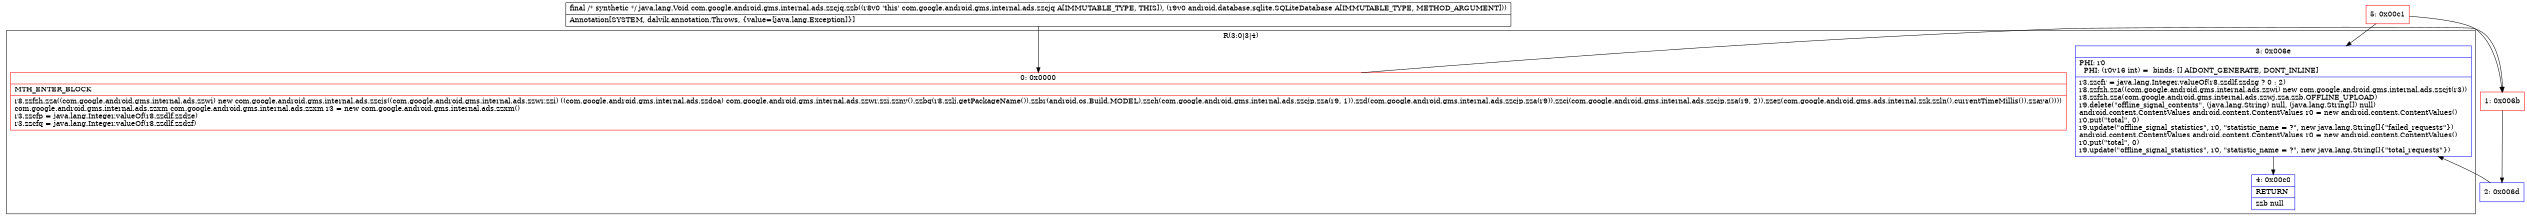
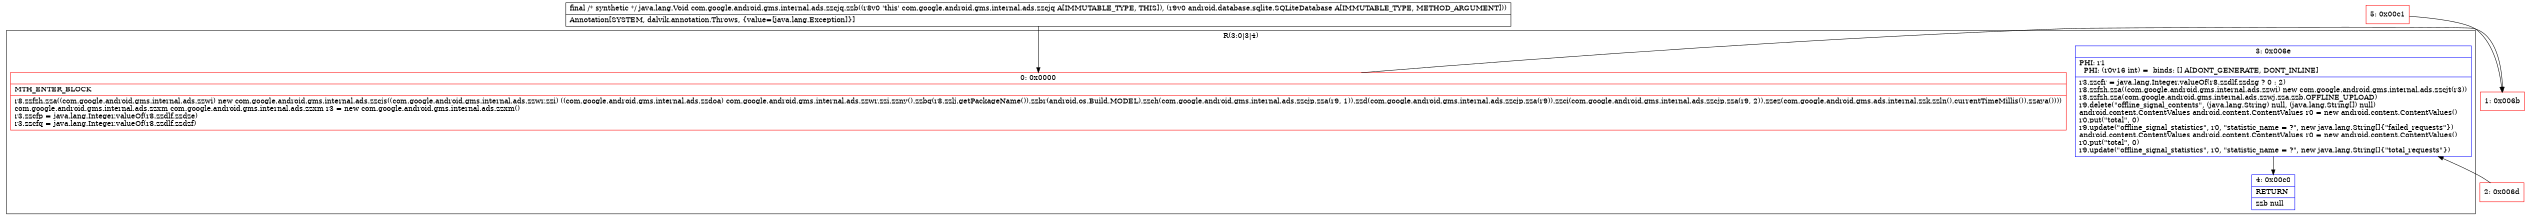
edge "5: 0x00c1" -> "3: 0x006e": removed
node "3: 0x006e": text "PHI: r0" -> "PHI: r1"
edge "1: 0x006b" -> "2: 0x006d": removed
node "2: 0x006d": color blue -> red
